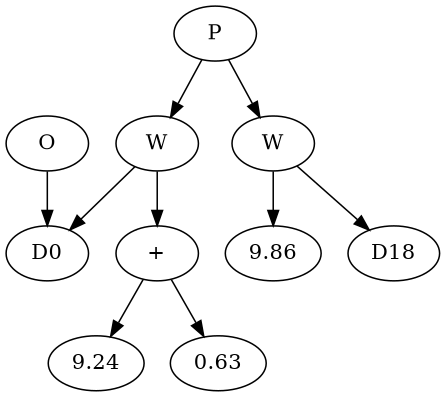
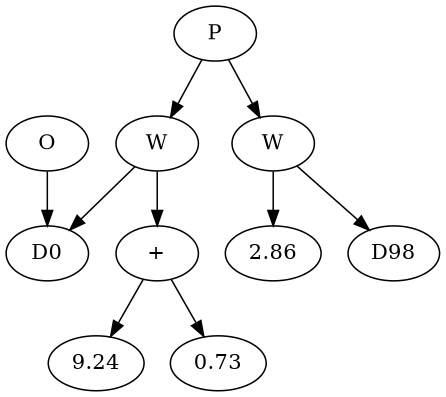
node "9.86": label "9.86" -> "2.86"
node "D18": label "D18" -> "D98"
node "0.63": label "0.63" -> "0.73"
